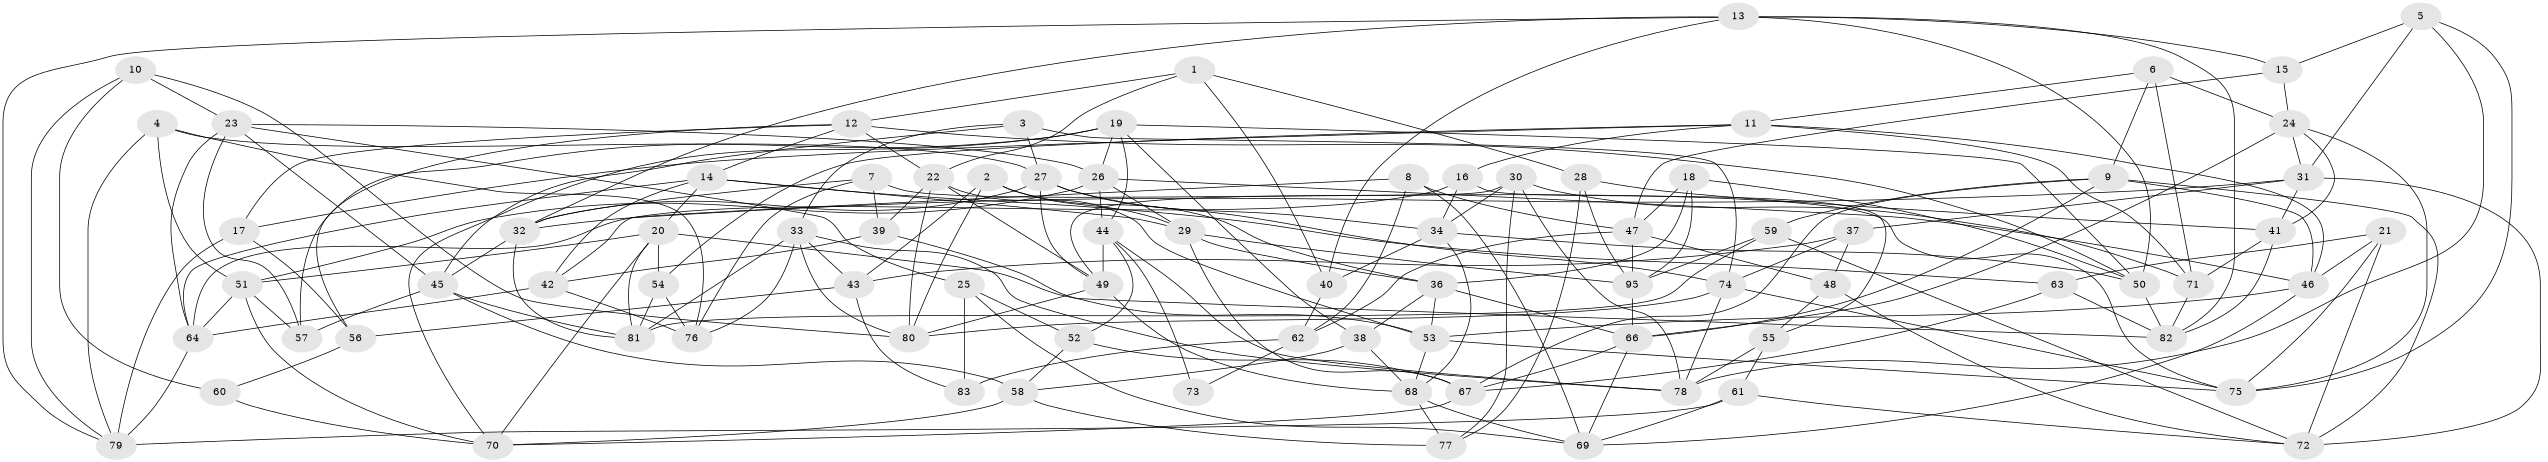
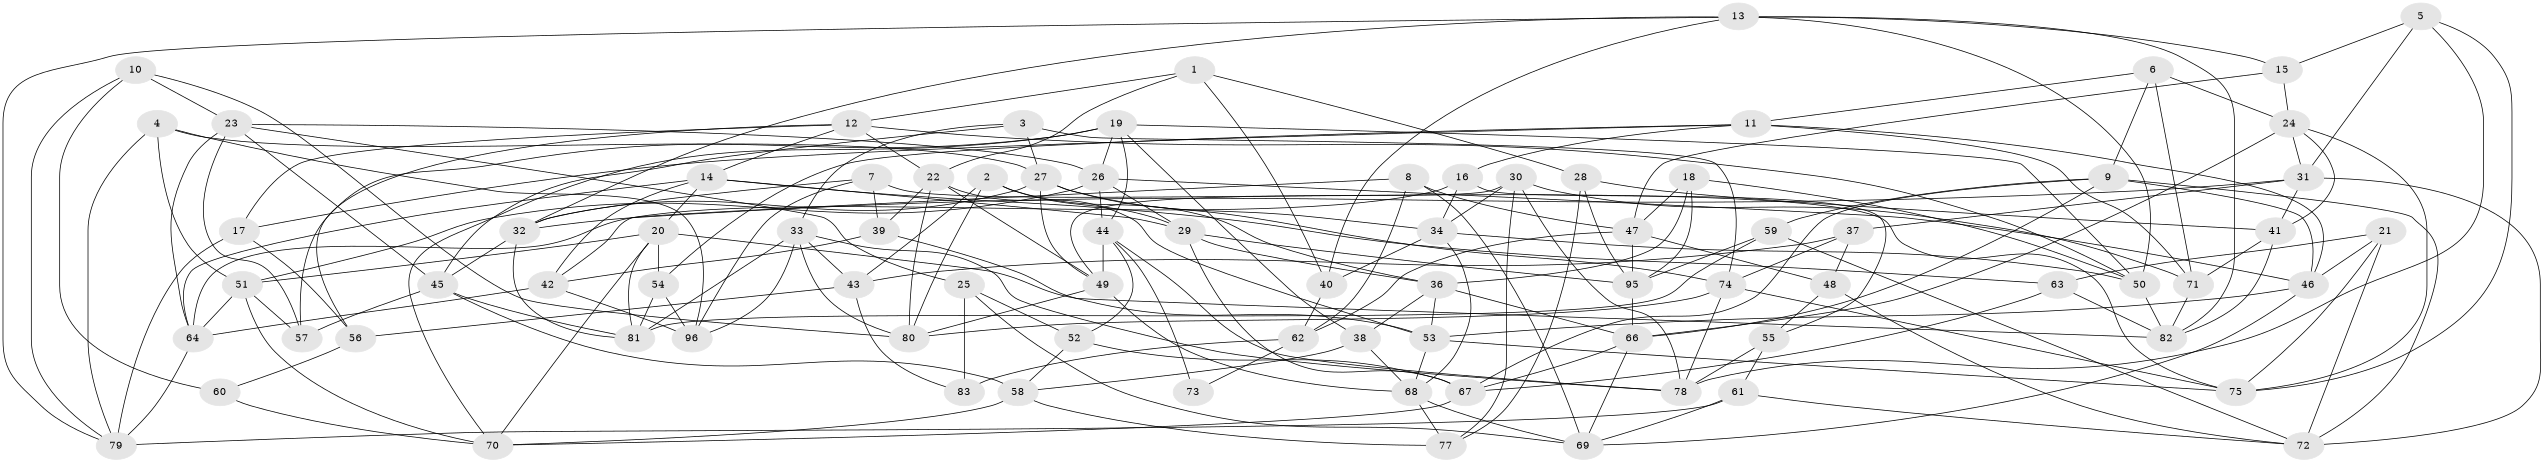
node "76": label "76" -> "96"
